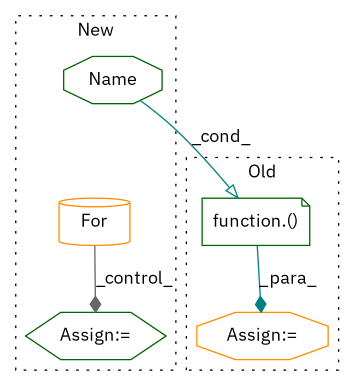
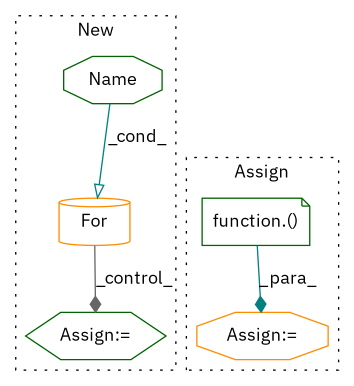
edge "Name" -> "function.()": now "Name" -> "For"
cluster "Old": label "Old" -> "Assign"
